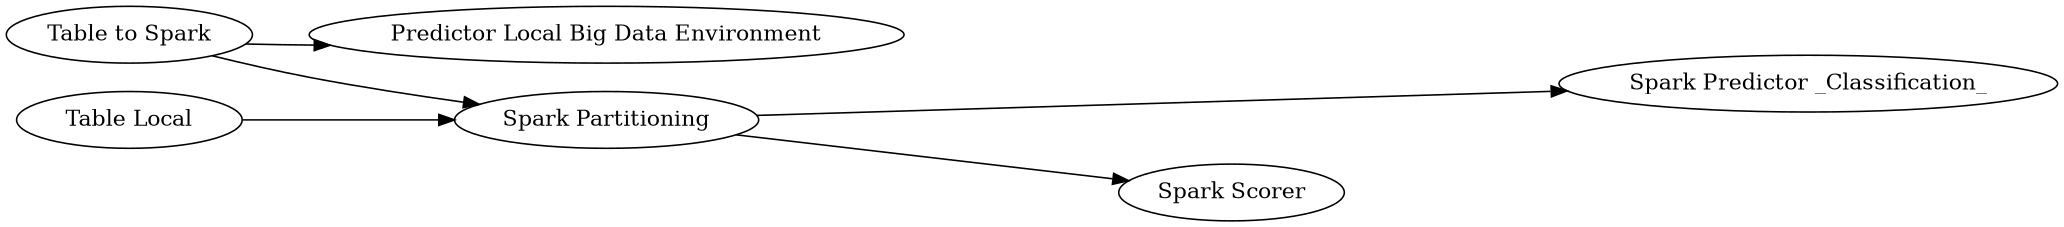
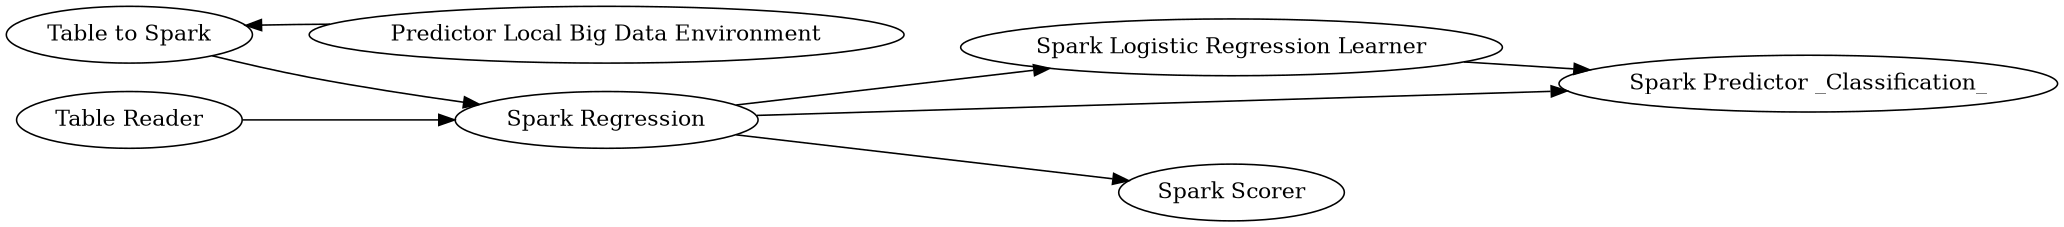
edge "Table to Spark" -> "Predictor Local Big Data Environment": reversed
node "Spark Logistic Regression Learner": added
node "Table Local": label "Table Local" -> "Table Reader"
node "Spark Partitioning": label "Spark Partitioning" -> "Spark Regression"
